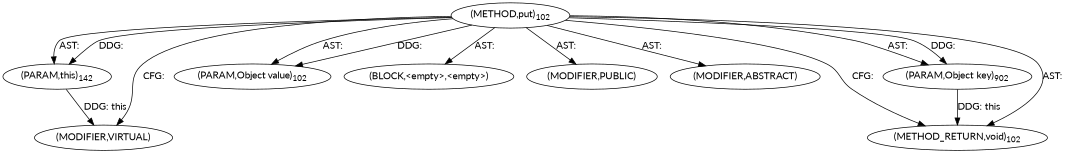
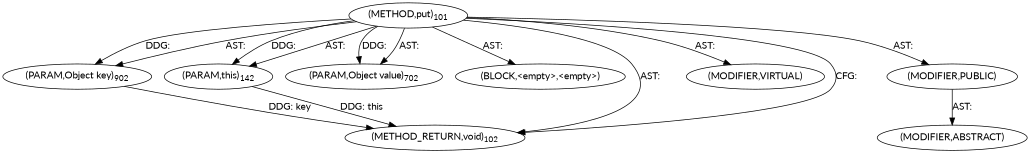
node "(METHOD,put)": text "102" -> "101"
edge "(METHOD,put)" -> "(MODIFIER,ABSTRACT)": now "(MODIFIER,PUBLIC)" -> "(MODIFIER,ABSTRACT)"
node "(PARAM,Object value)": text "102" -> "702"
edge "(METHOD,put)" -> "(MODIFIER,VIRTUAL)": label "CFG: " -> "AST: "
edge "(PARAM,this)" -> "(MODIFIER,VIRTUAL)": now "(PARAM,this)" -> "(METHOD_RETURN,void)"
edge "(PARAM,Object key)" -> "(METHOD_RETURN,void)": label "DDG: this" -> "DDG: key"
